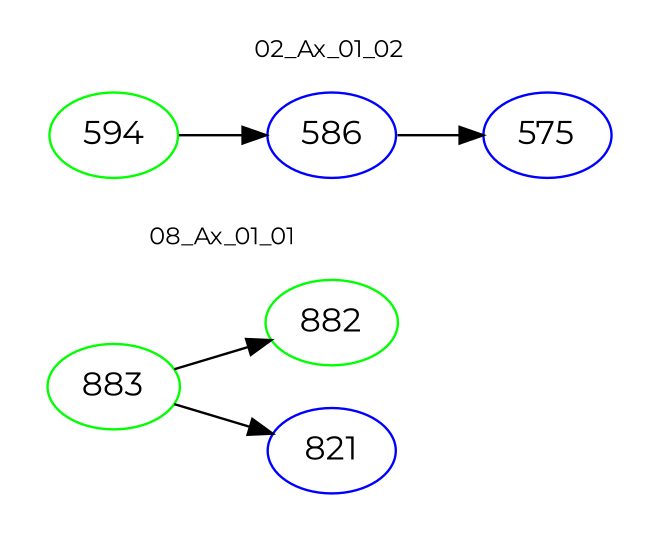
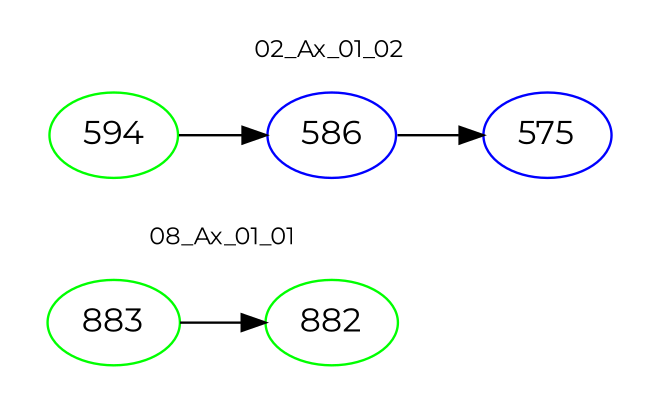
node "821": removed
